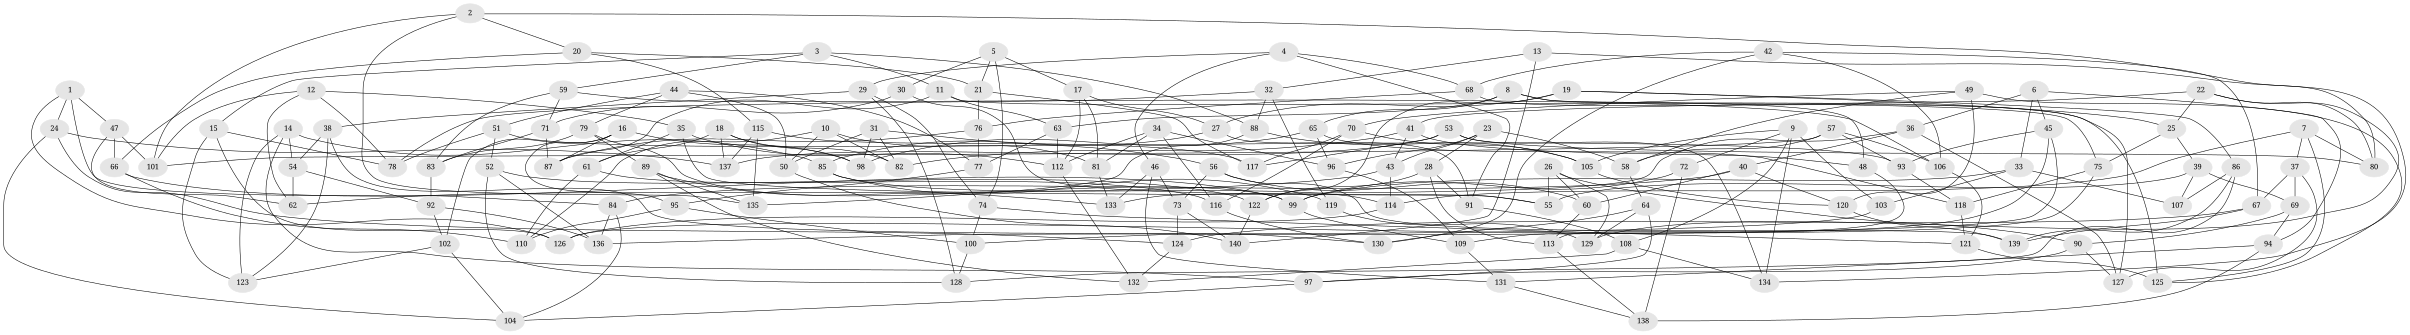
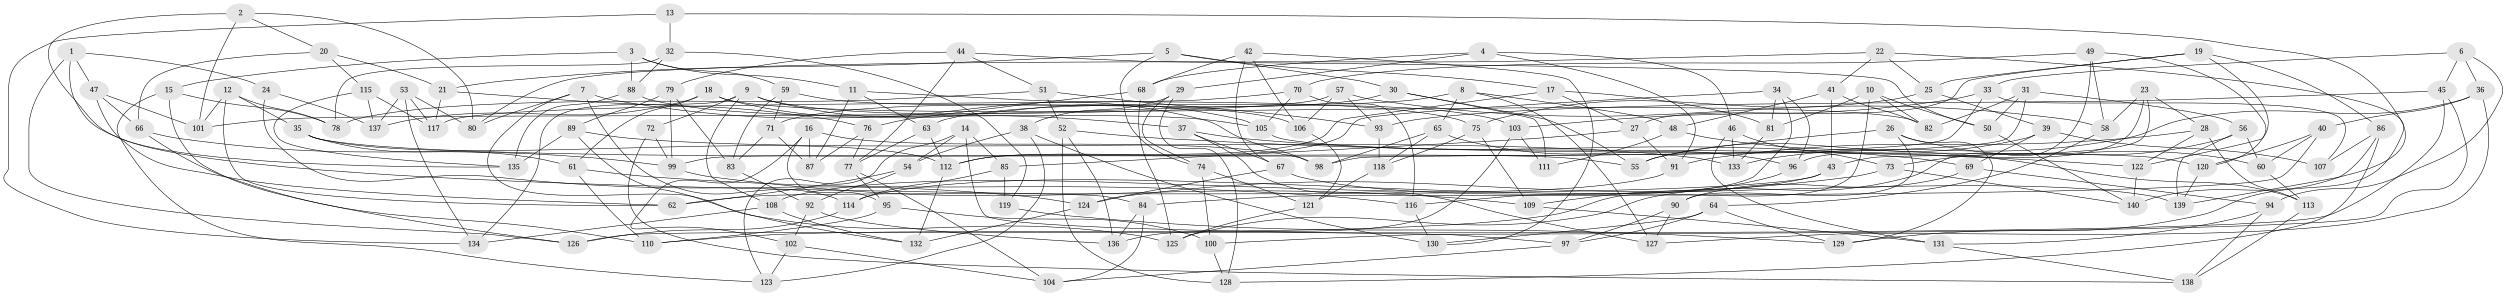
node "111": added
edge "24" -- "104": now "77" -- "104"
